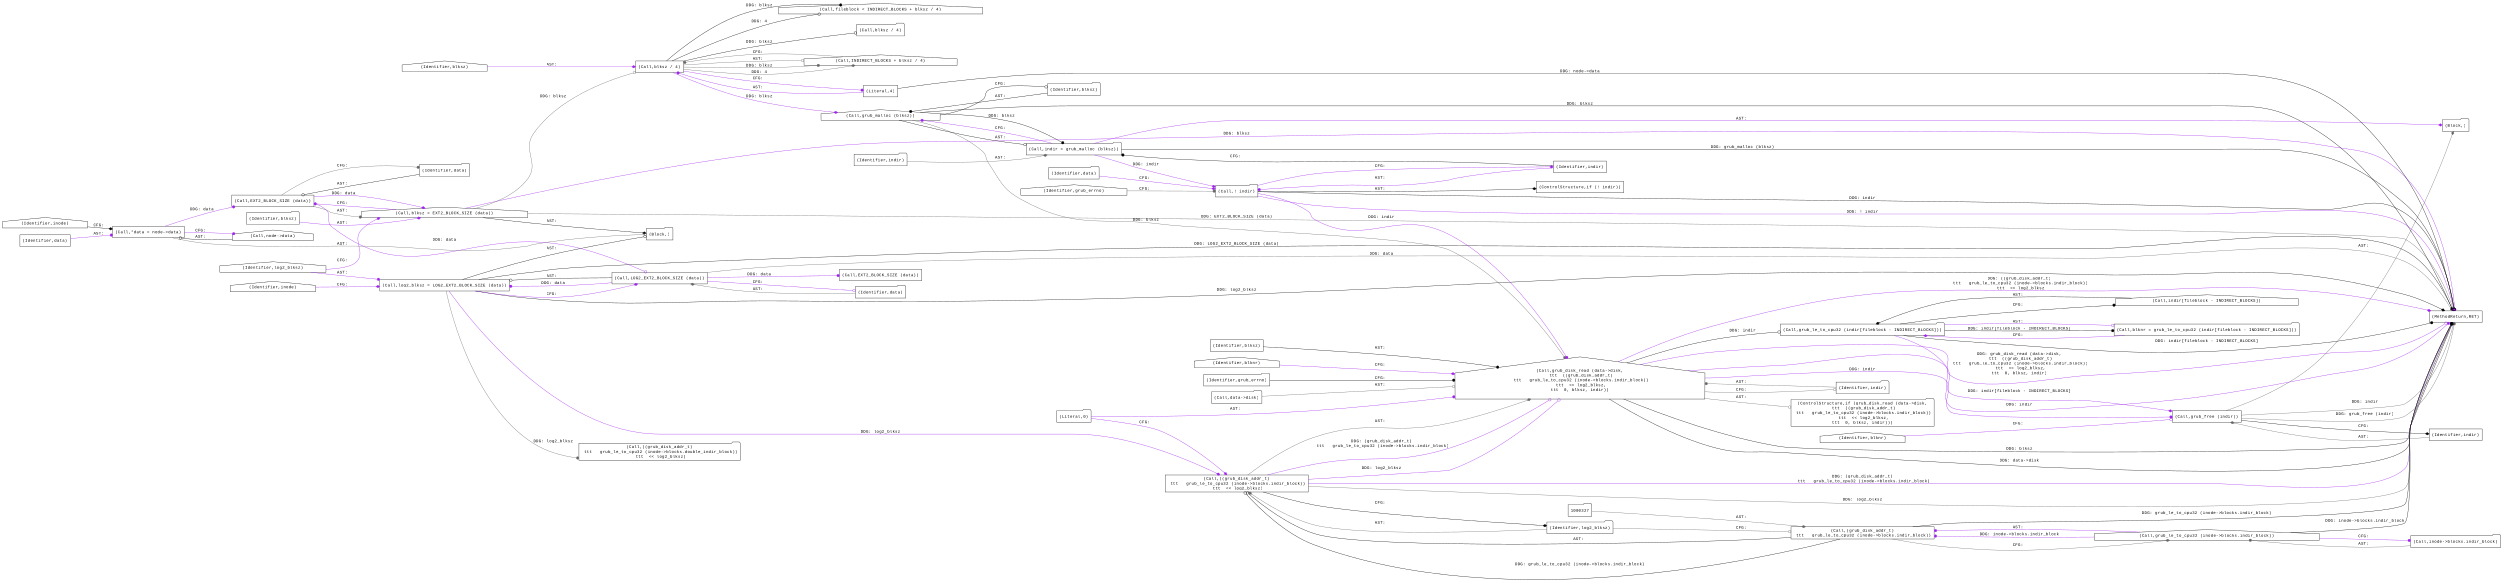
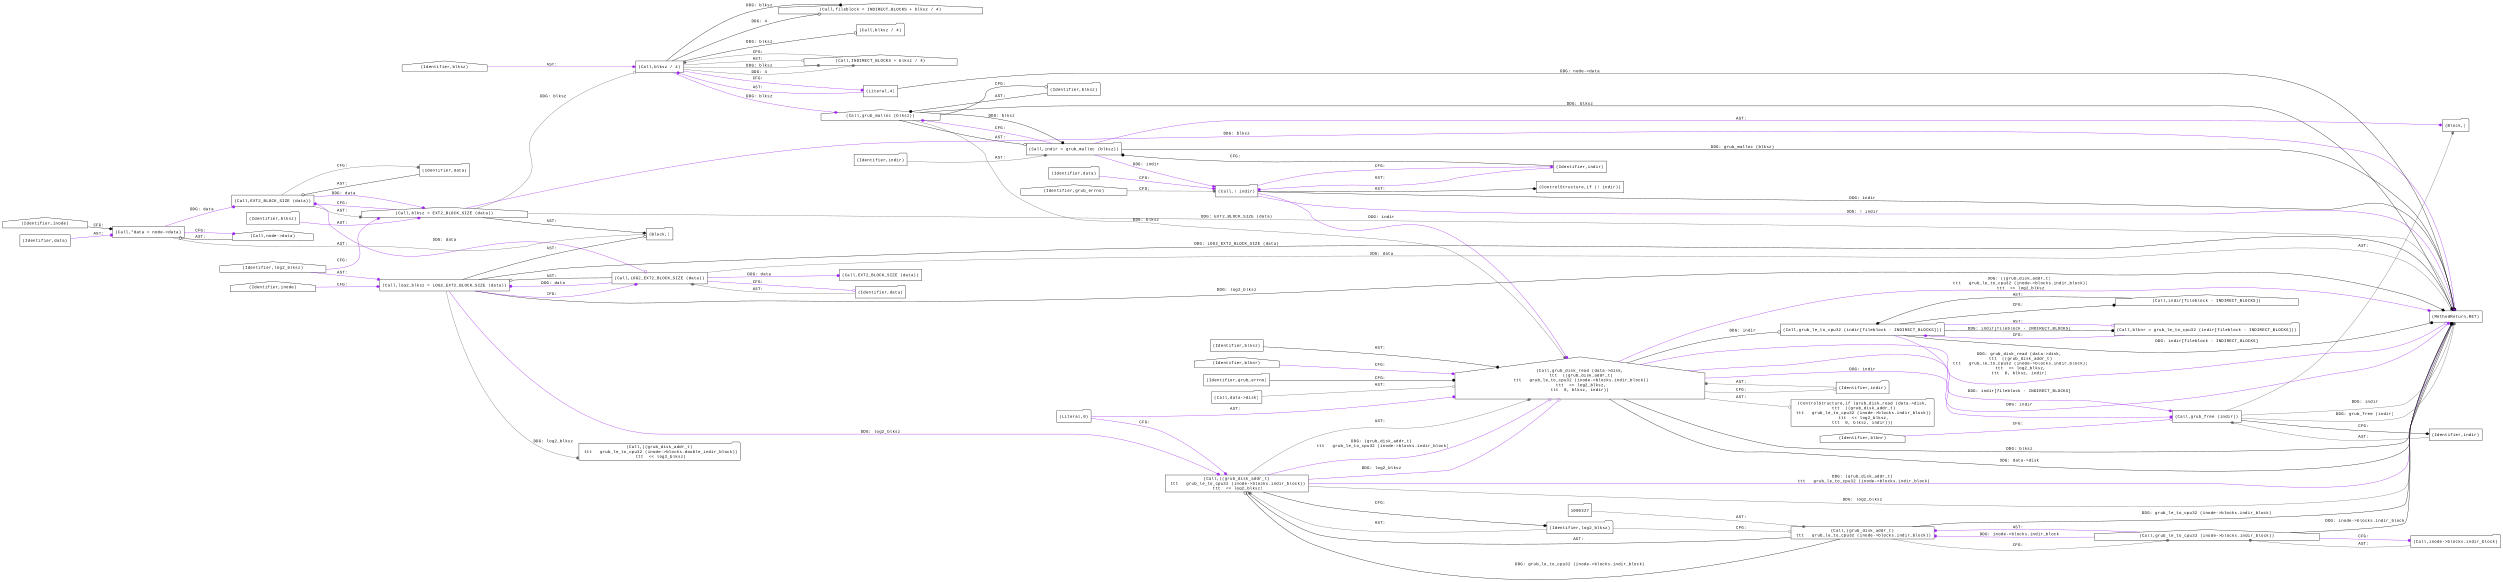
edge "(Call,indir = grub_malloc (blksz))" -> "(Call,grub_malloc (blksz))": arrowhead dot -> diamond
